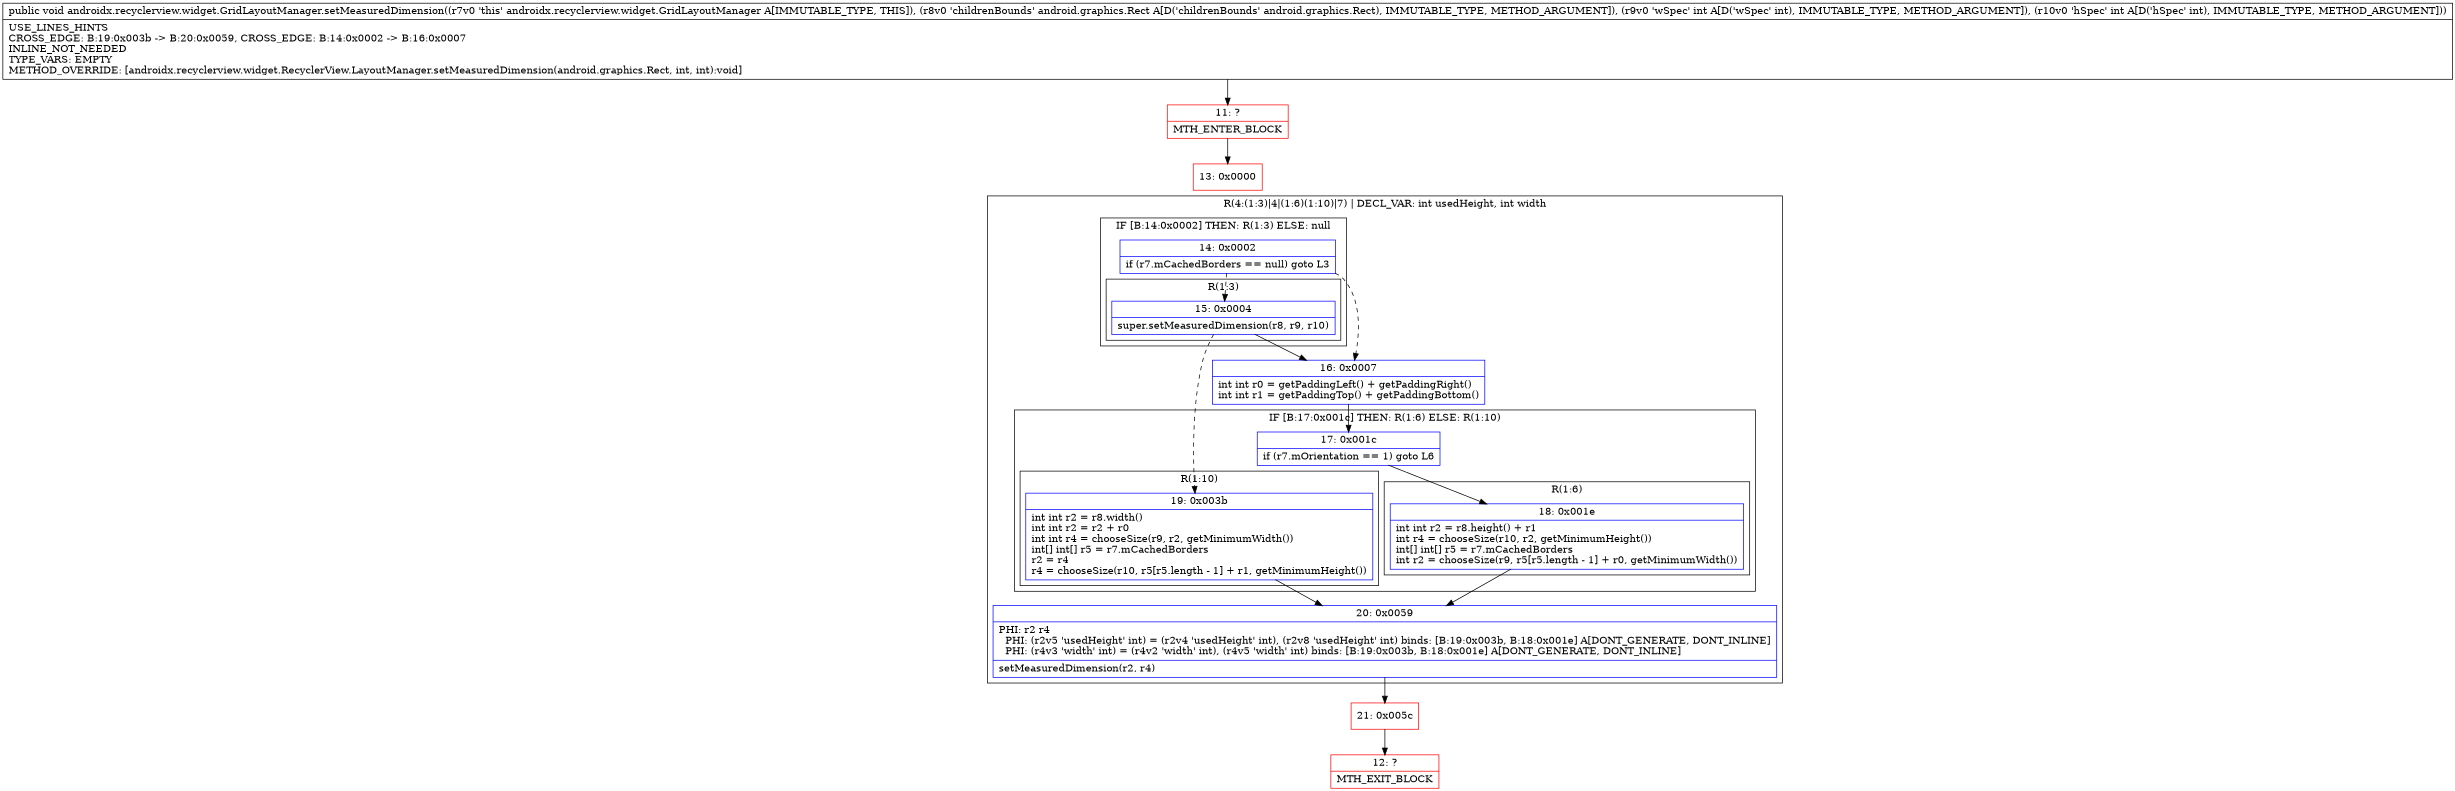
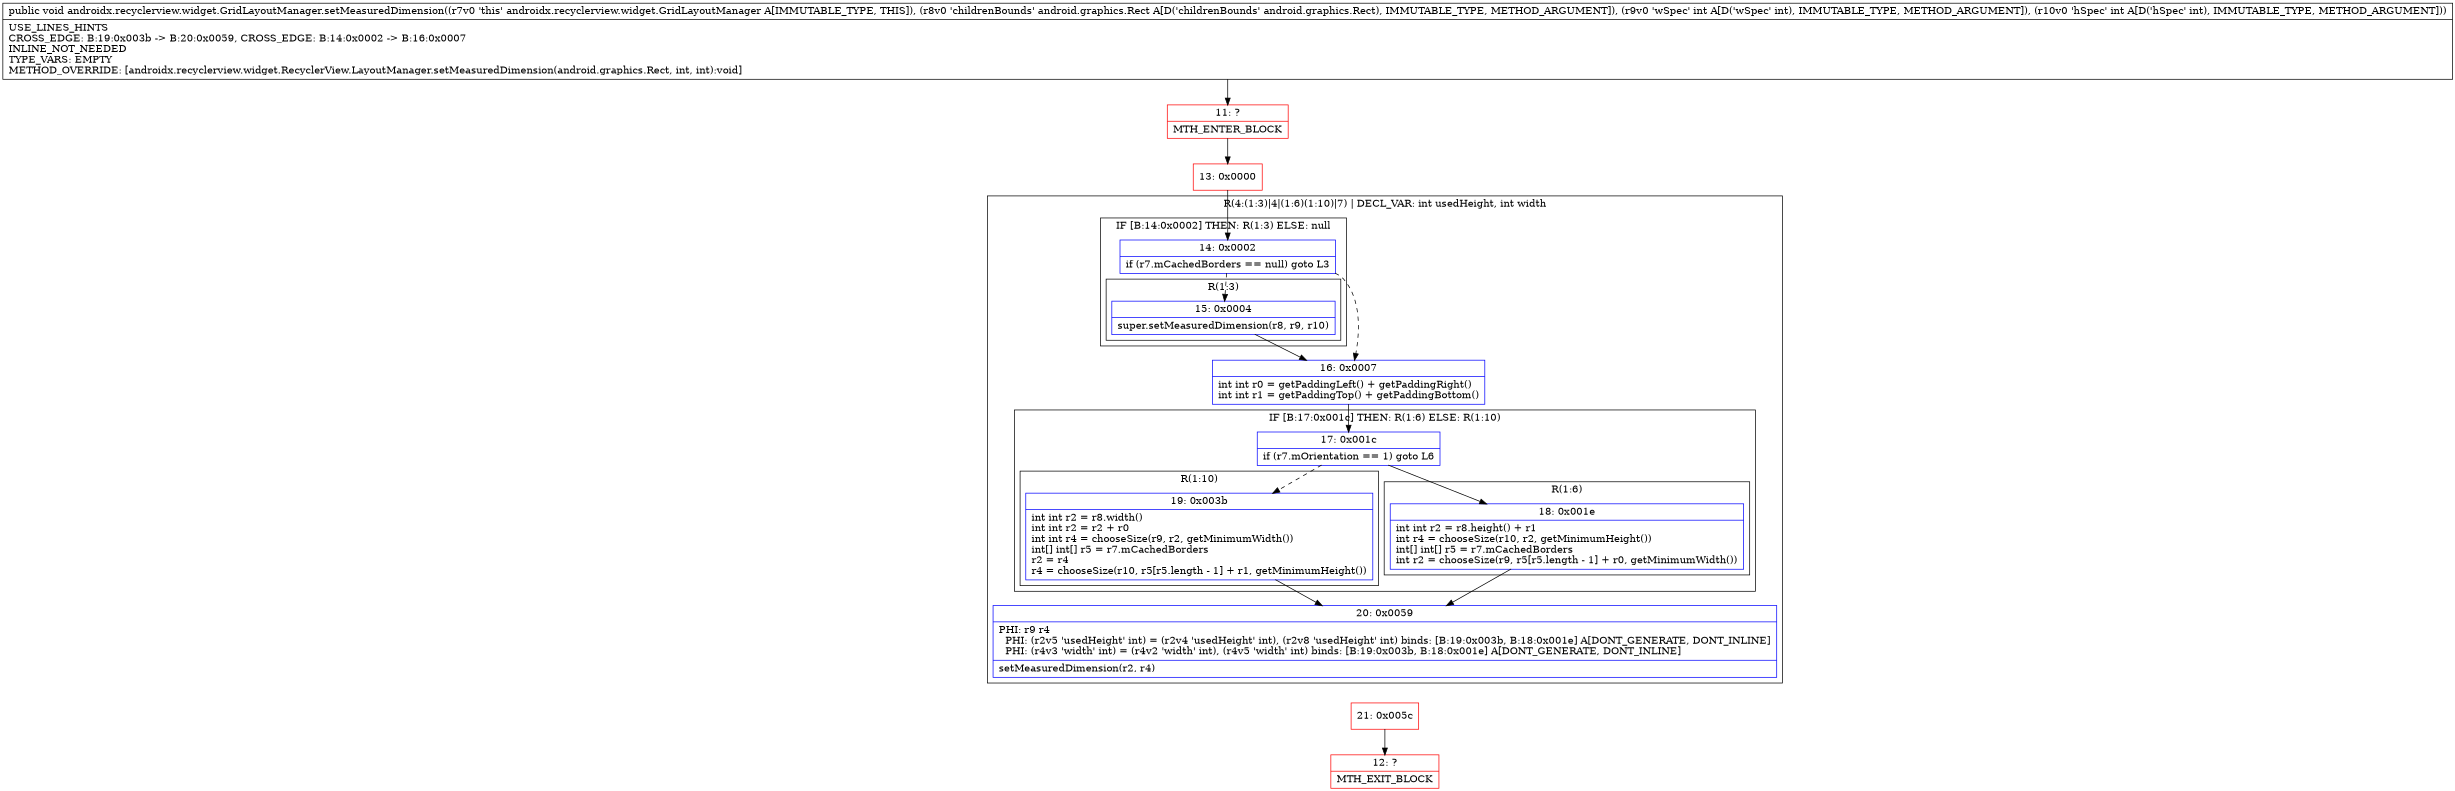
edge "13: 0x0000" -> "14: 0x0002": added
edge "15: 0x0004" -> "19: 0x003b": now "17: 0x001c" -> "19: 0x003b"
node "20: 0x0059": text "PHI: r2 r4" -> "PHI: r9 r4"
edge "20: 0x0059" -> "21: 0x005c": removed
